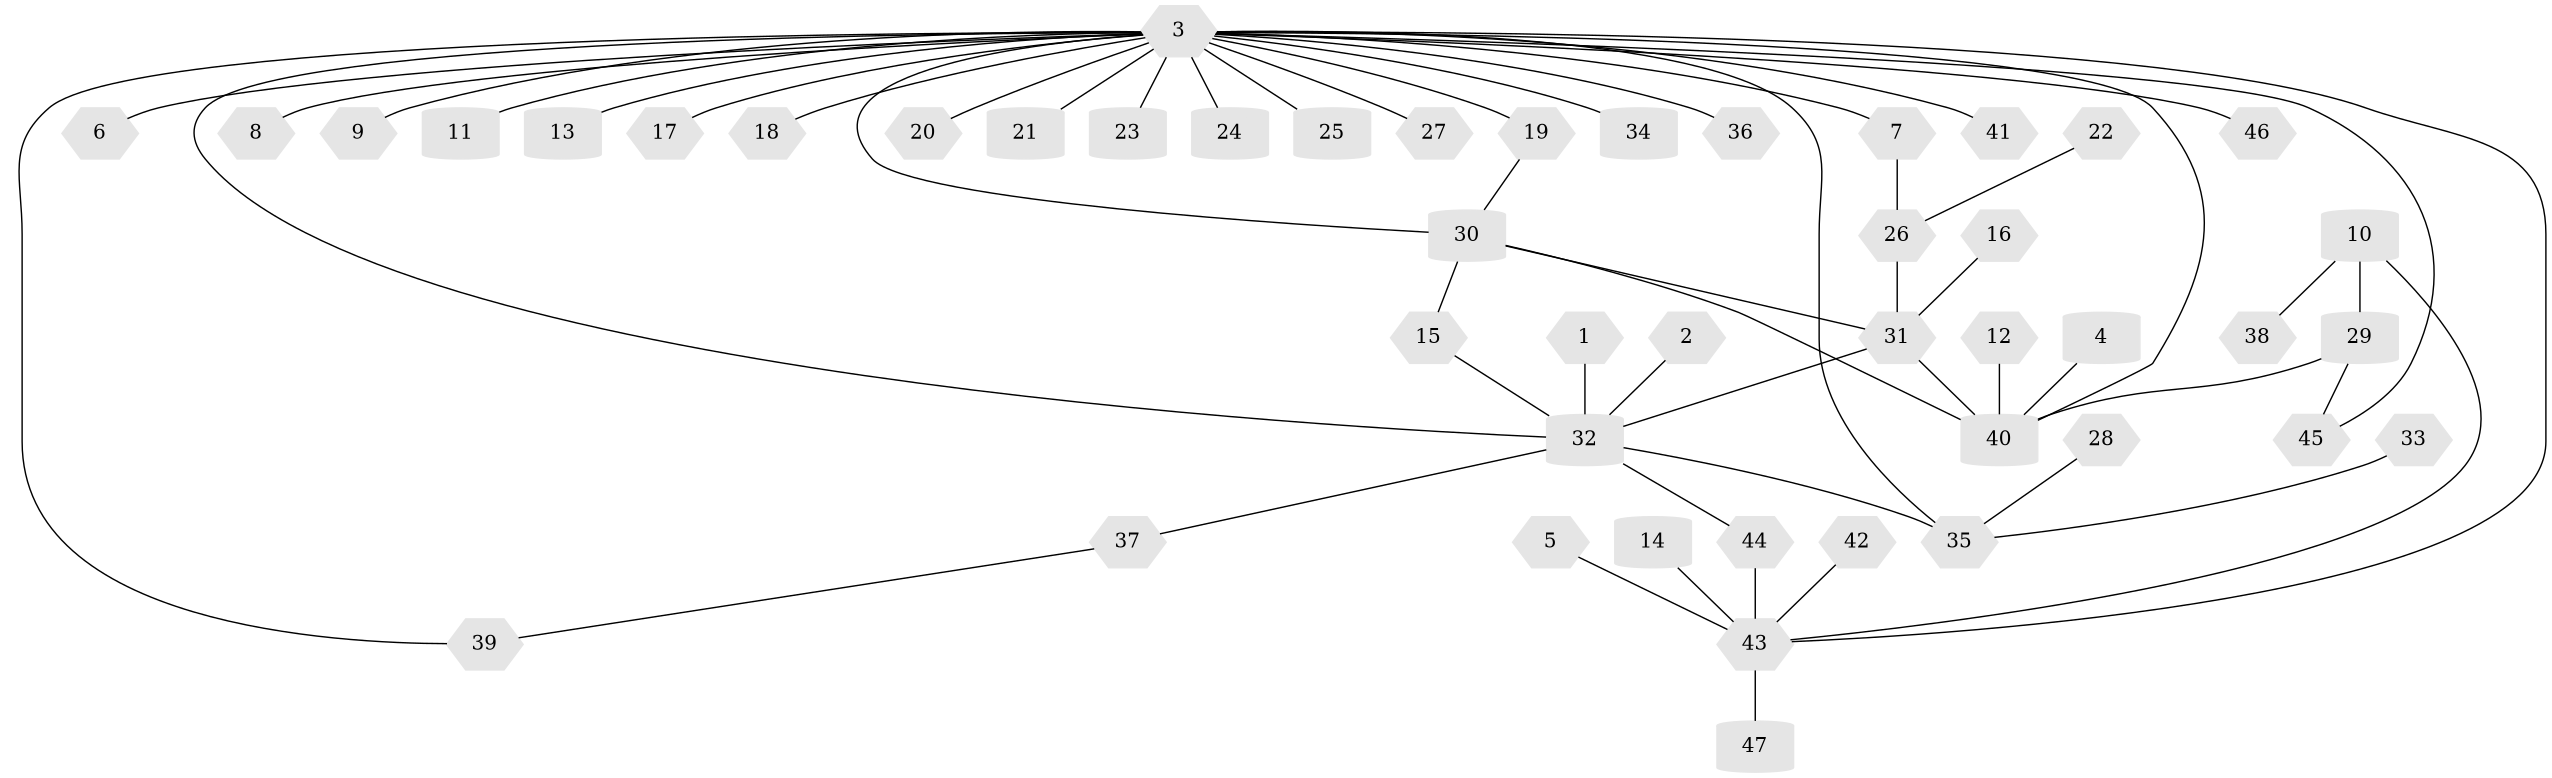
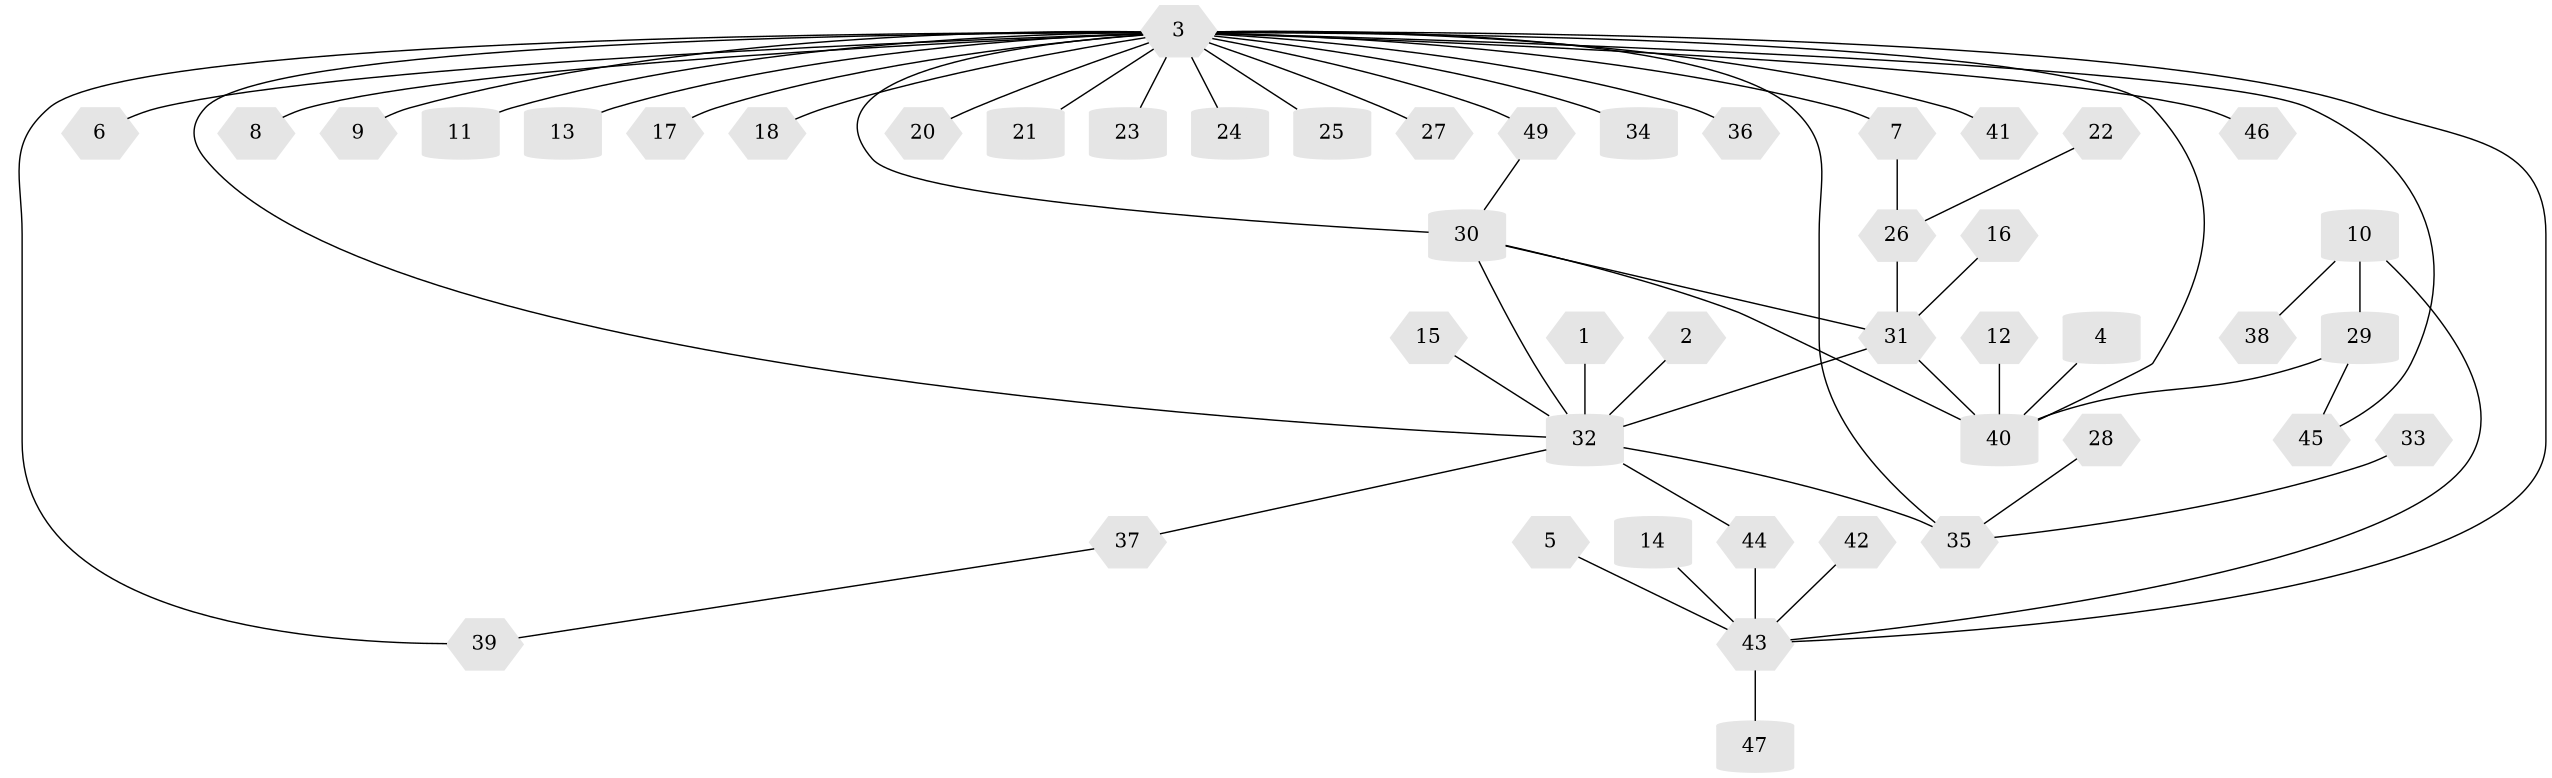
node "19": label "19" -> "49"
edge "30" -- "15": now "30" -- "32"
